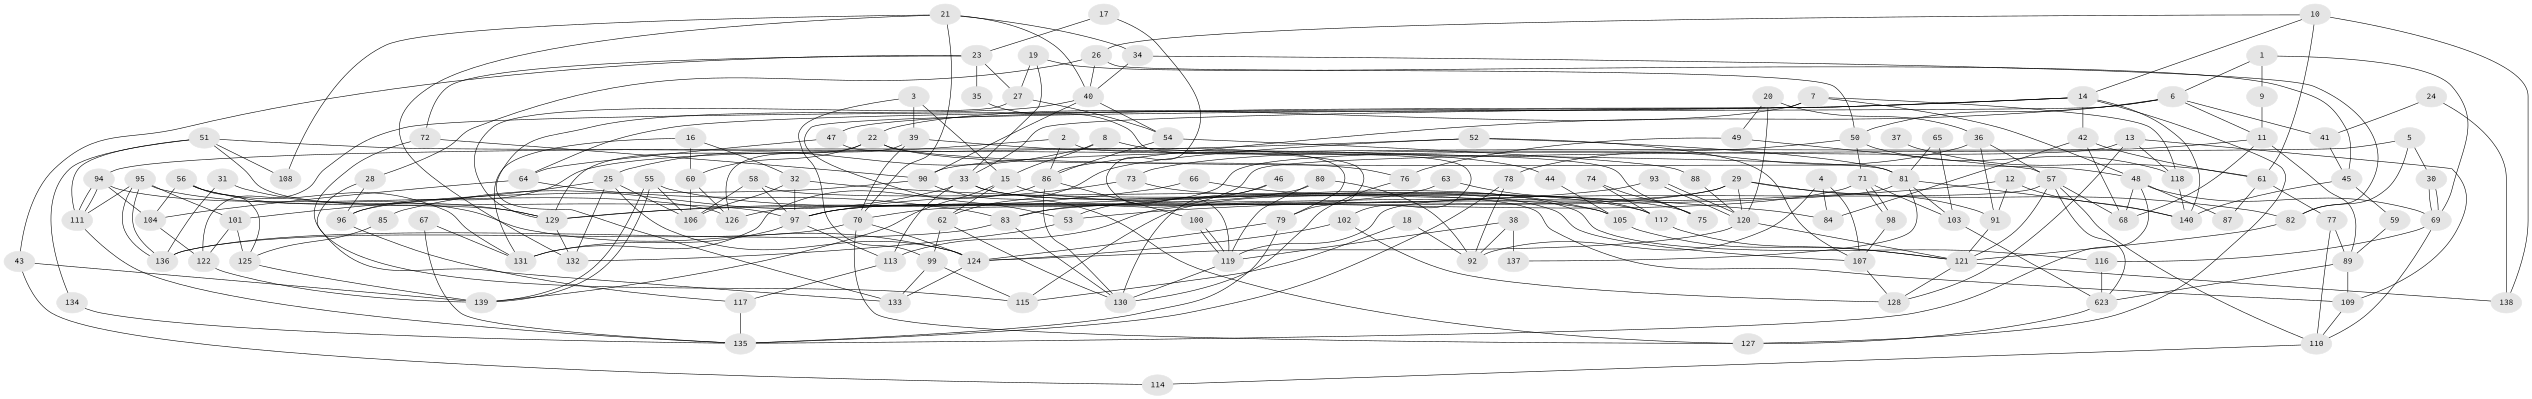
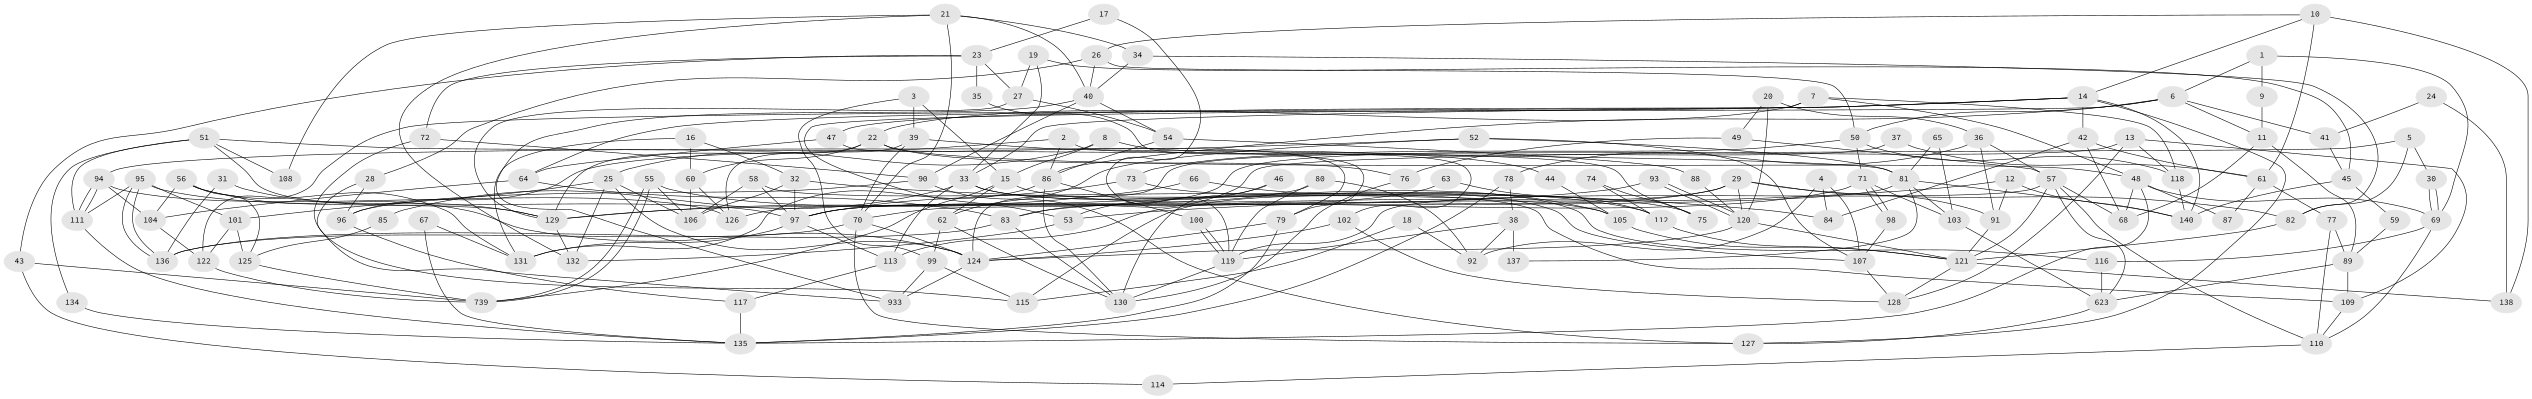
edge "11" -- "90": removed
edge "37" -- "124": added
edge "78" -- "92": now "78" -- "38"
node "139": label "139" -> "739"
node "133": label "133" -> "933"
